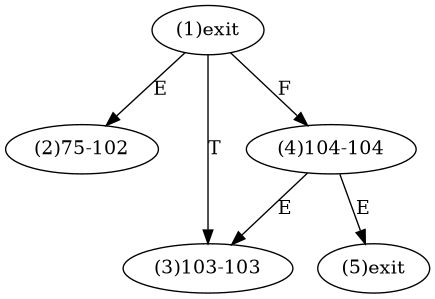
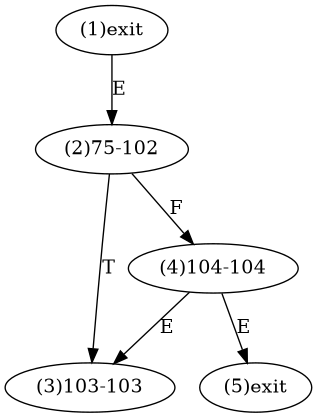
edge "(1)exit" -> "(4)104-104": now "(2)75-102" -> "(4)104-104"
edge "(1)exit" -> "(3)103-103": now "(2)75-102" -> "(3)103-103"
